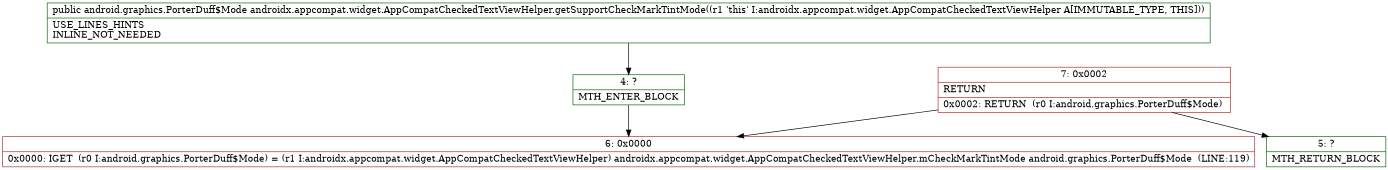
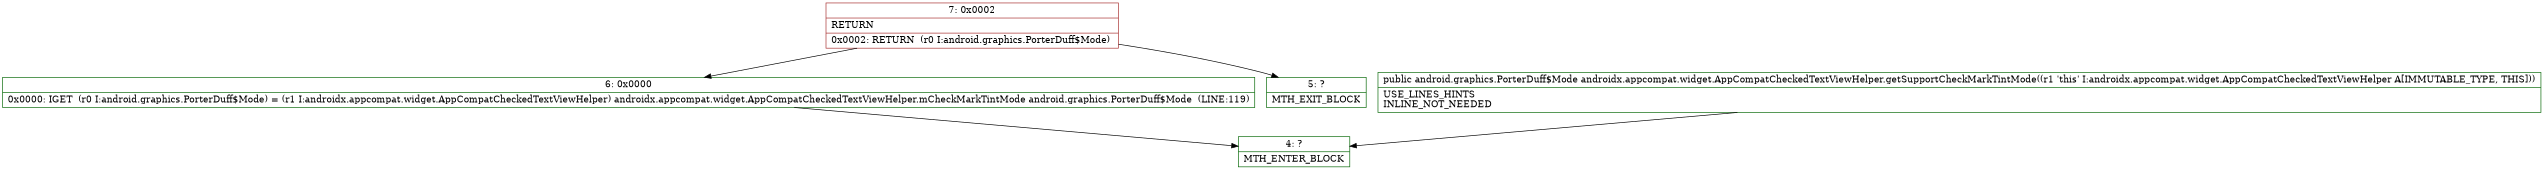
edge "4: ?" -> "6: 0x0000": reversed
node "6: 0x0000": color brown -> darkgreen
node "5: ?": text "MTH_RETURN_BLOCK" -> "MTH_EXIT_BLOCK"
